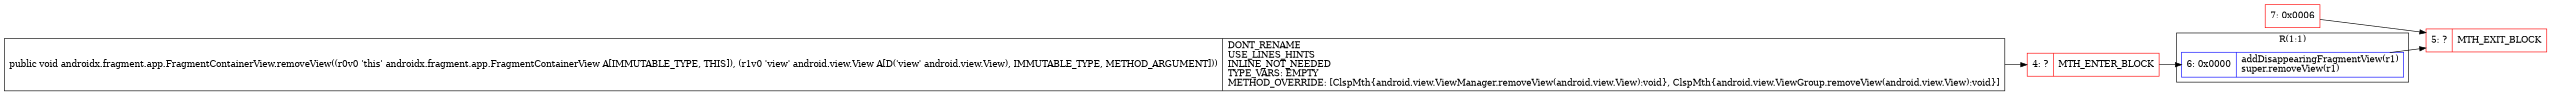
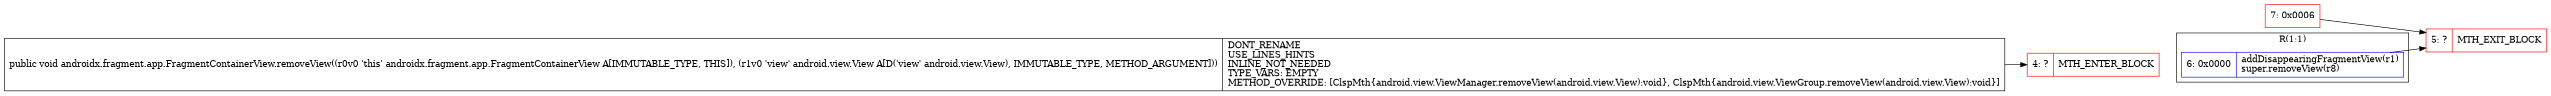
edge "4: ?" -> "6: 0x0000": removed
node "6: 0x0000": text "super.removeView(r1)" -> "super.removeView(r8)"
